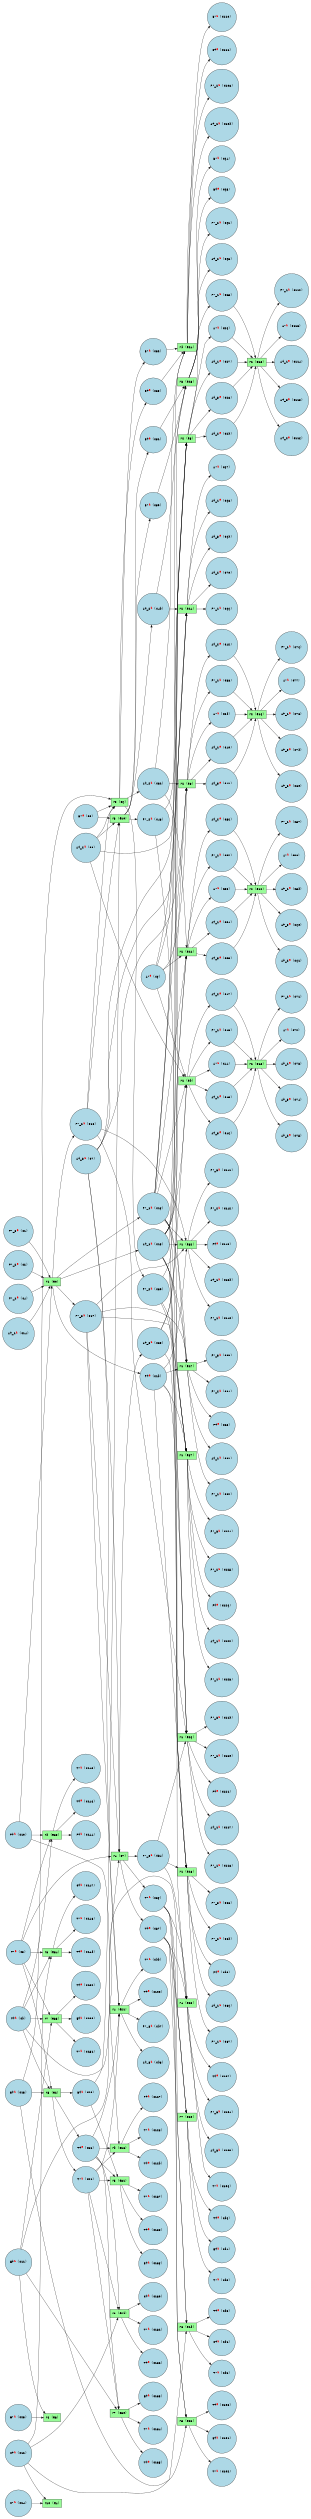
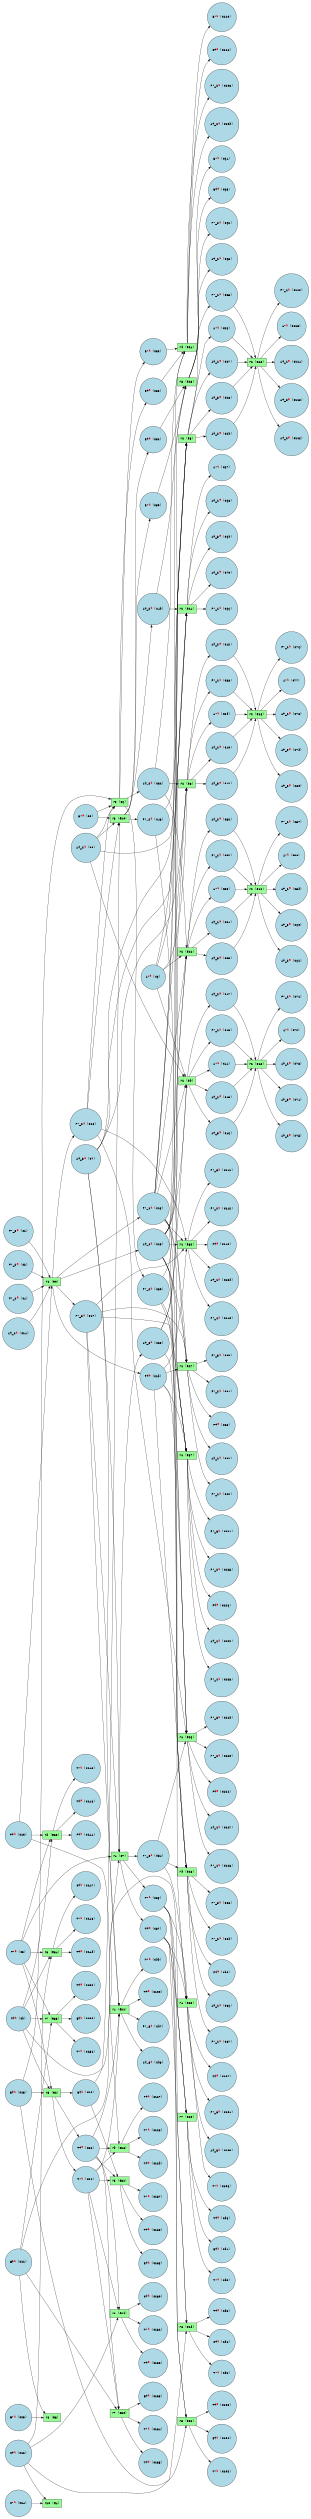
node "r1 (e18)": label "r1 (e18)" -> "r9 (e18)"
